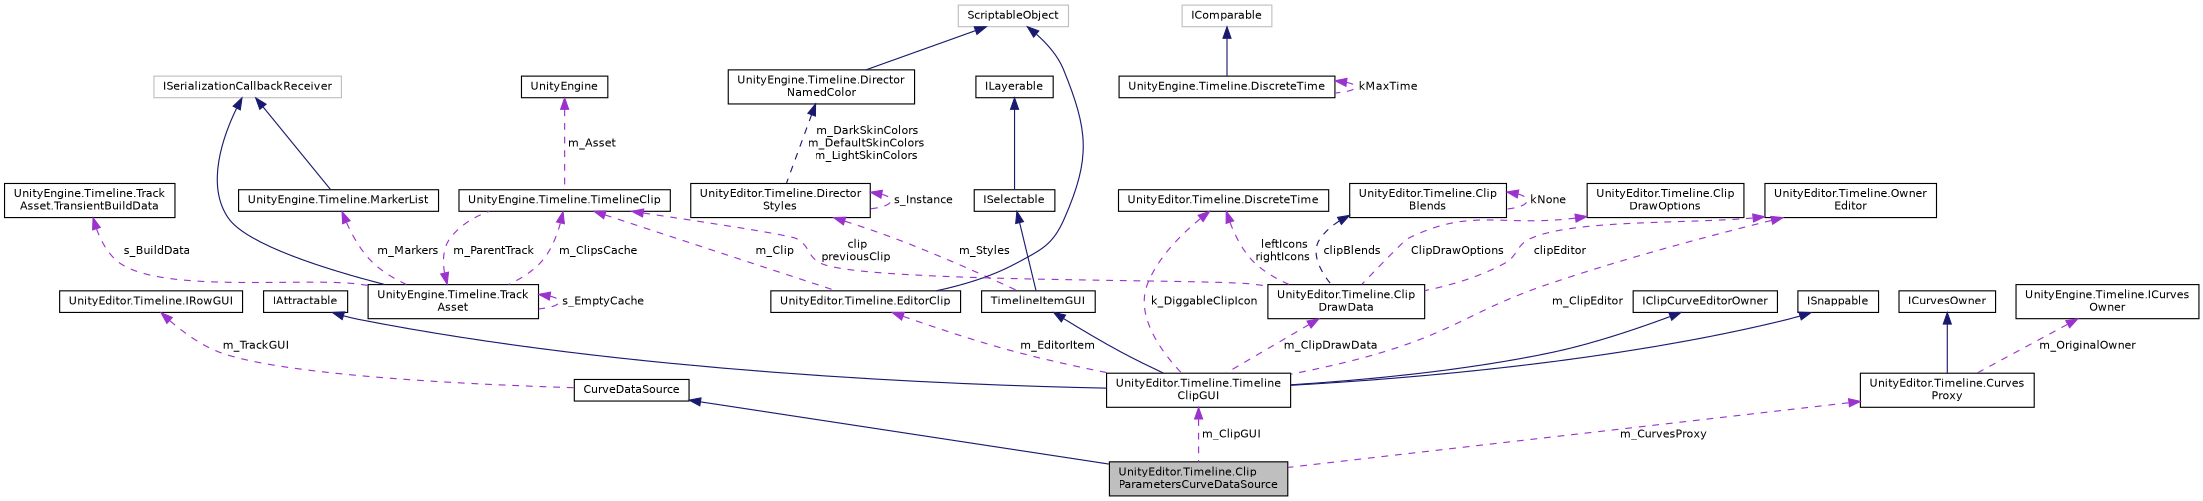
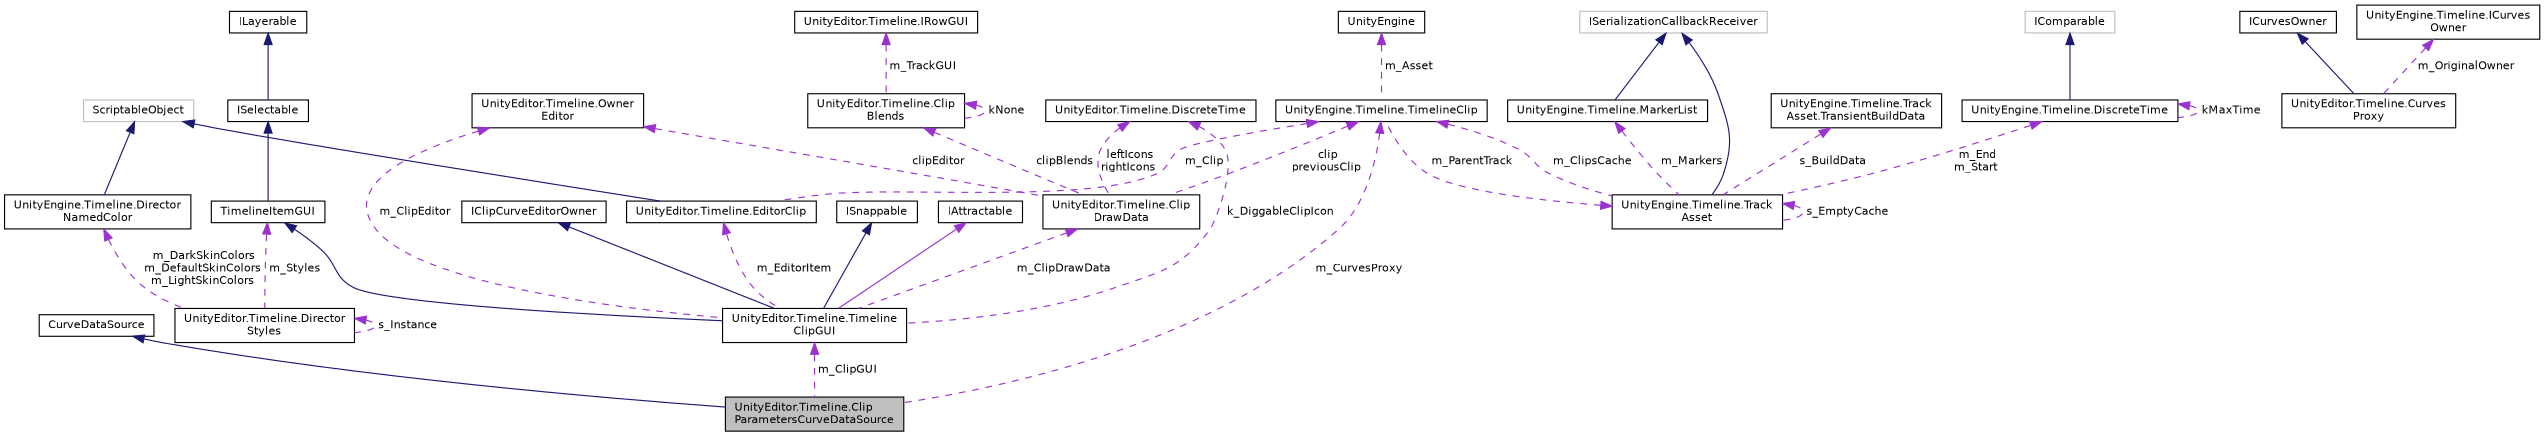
edge "UnityEditor.Timeline.Director Styles" -> "UnityEngine.Timeline.Director NamedColor": color midnightblue -> darkorchid3
edge "UnityEngine.Timeline.Track Asset" -> "UnityEngine.Timeline.DiscreteTime": added, label "m_End m_Start"
node "UnityEditor.Timeline.Clip DrawOptions": removed
edge "UnityEditor.Timeline.Clip DrawData" -> "UnityEditor.Timeline.Clip Blends": color midnightblue -> darkorchid3
edge "TimelineItemGUI" -> "UnityEditor.Timeline.Director Styles": reversed
edge "UnityEditor.Timeline.Timeline ClipGUI" -> "IAttractable": color midnightblue -> darkorchid3
edge "CurveDataSource" -> "UnityEditor.Timeline.IRowGUI": now "UnityEditor.Timeline.Clip Blends" -> "UnityEditor.Timeline.IRowGUI"
edge "UnityEditor.Timeline.Clip ParametersCurveDataSource" -> "UnityEditor.Timeline.Curves Proxy": now "UnityEditor.Timeline.Clip ParametersCurveDataSource" -> "UnityEngine.Timeline.TimelineClip"
